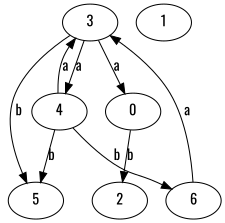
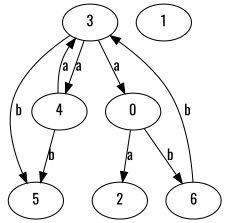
edge "6" -> "3": label "a" -> "b"
edge "0" -> "2": label "b" -> "a"
edge "4" -> "6": now "0" -> "6"
